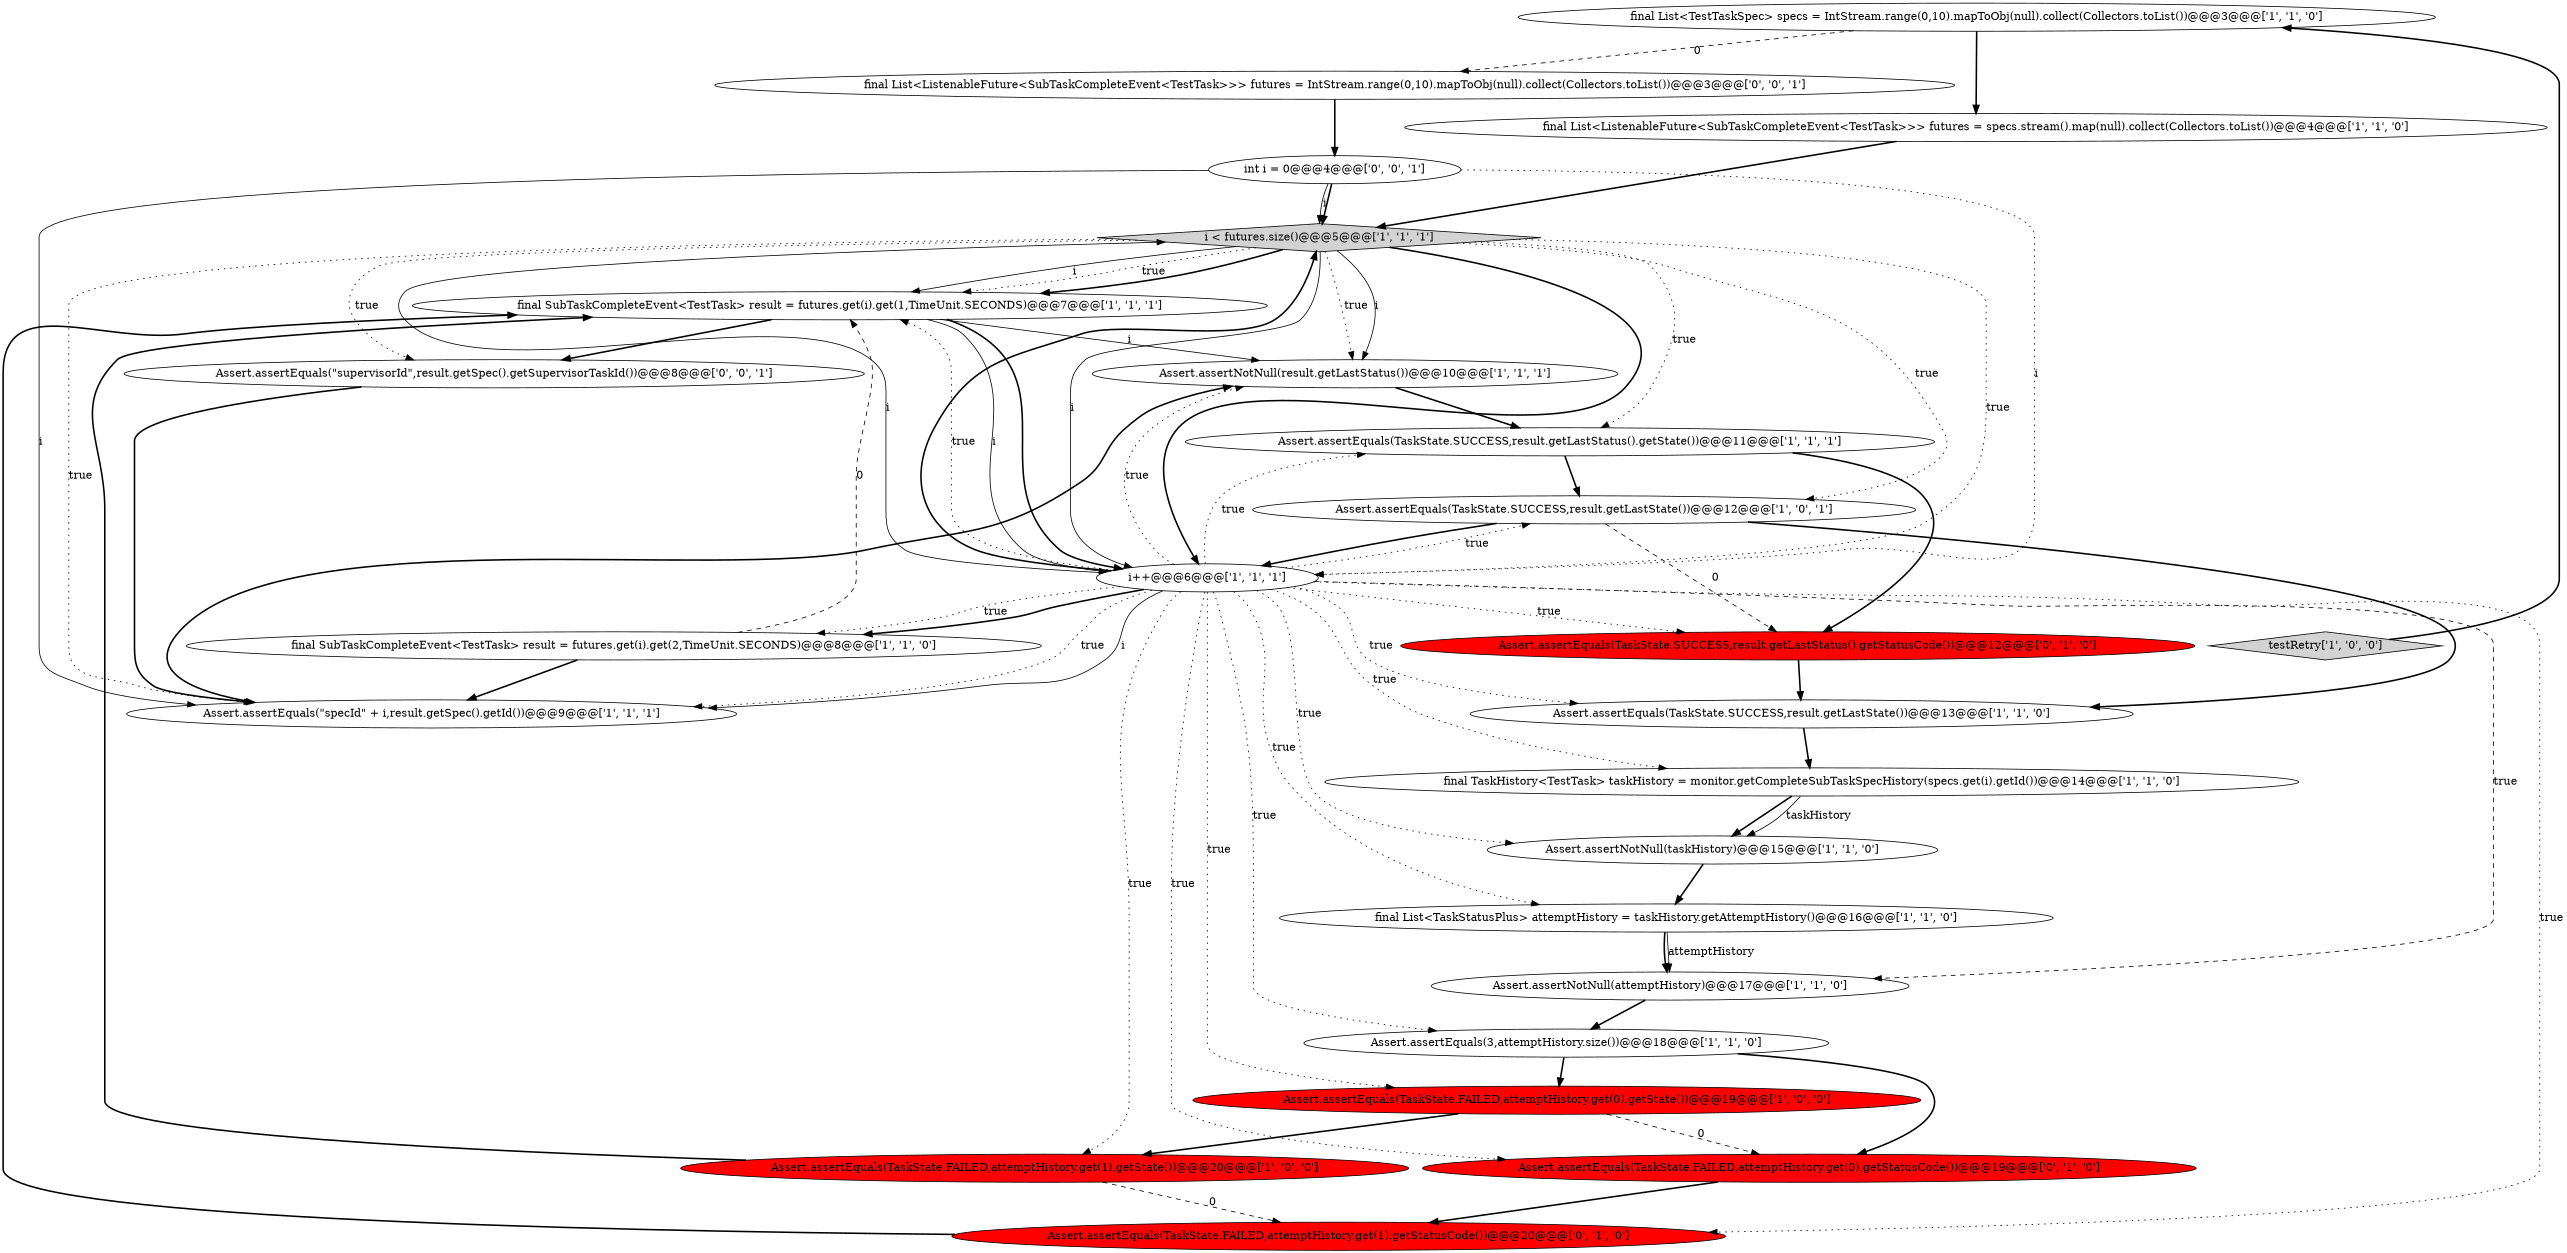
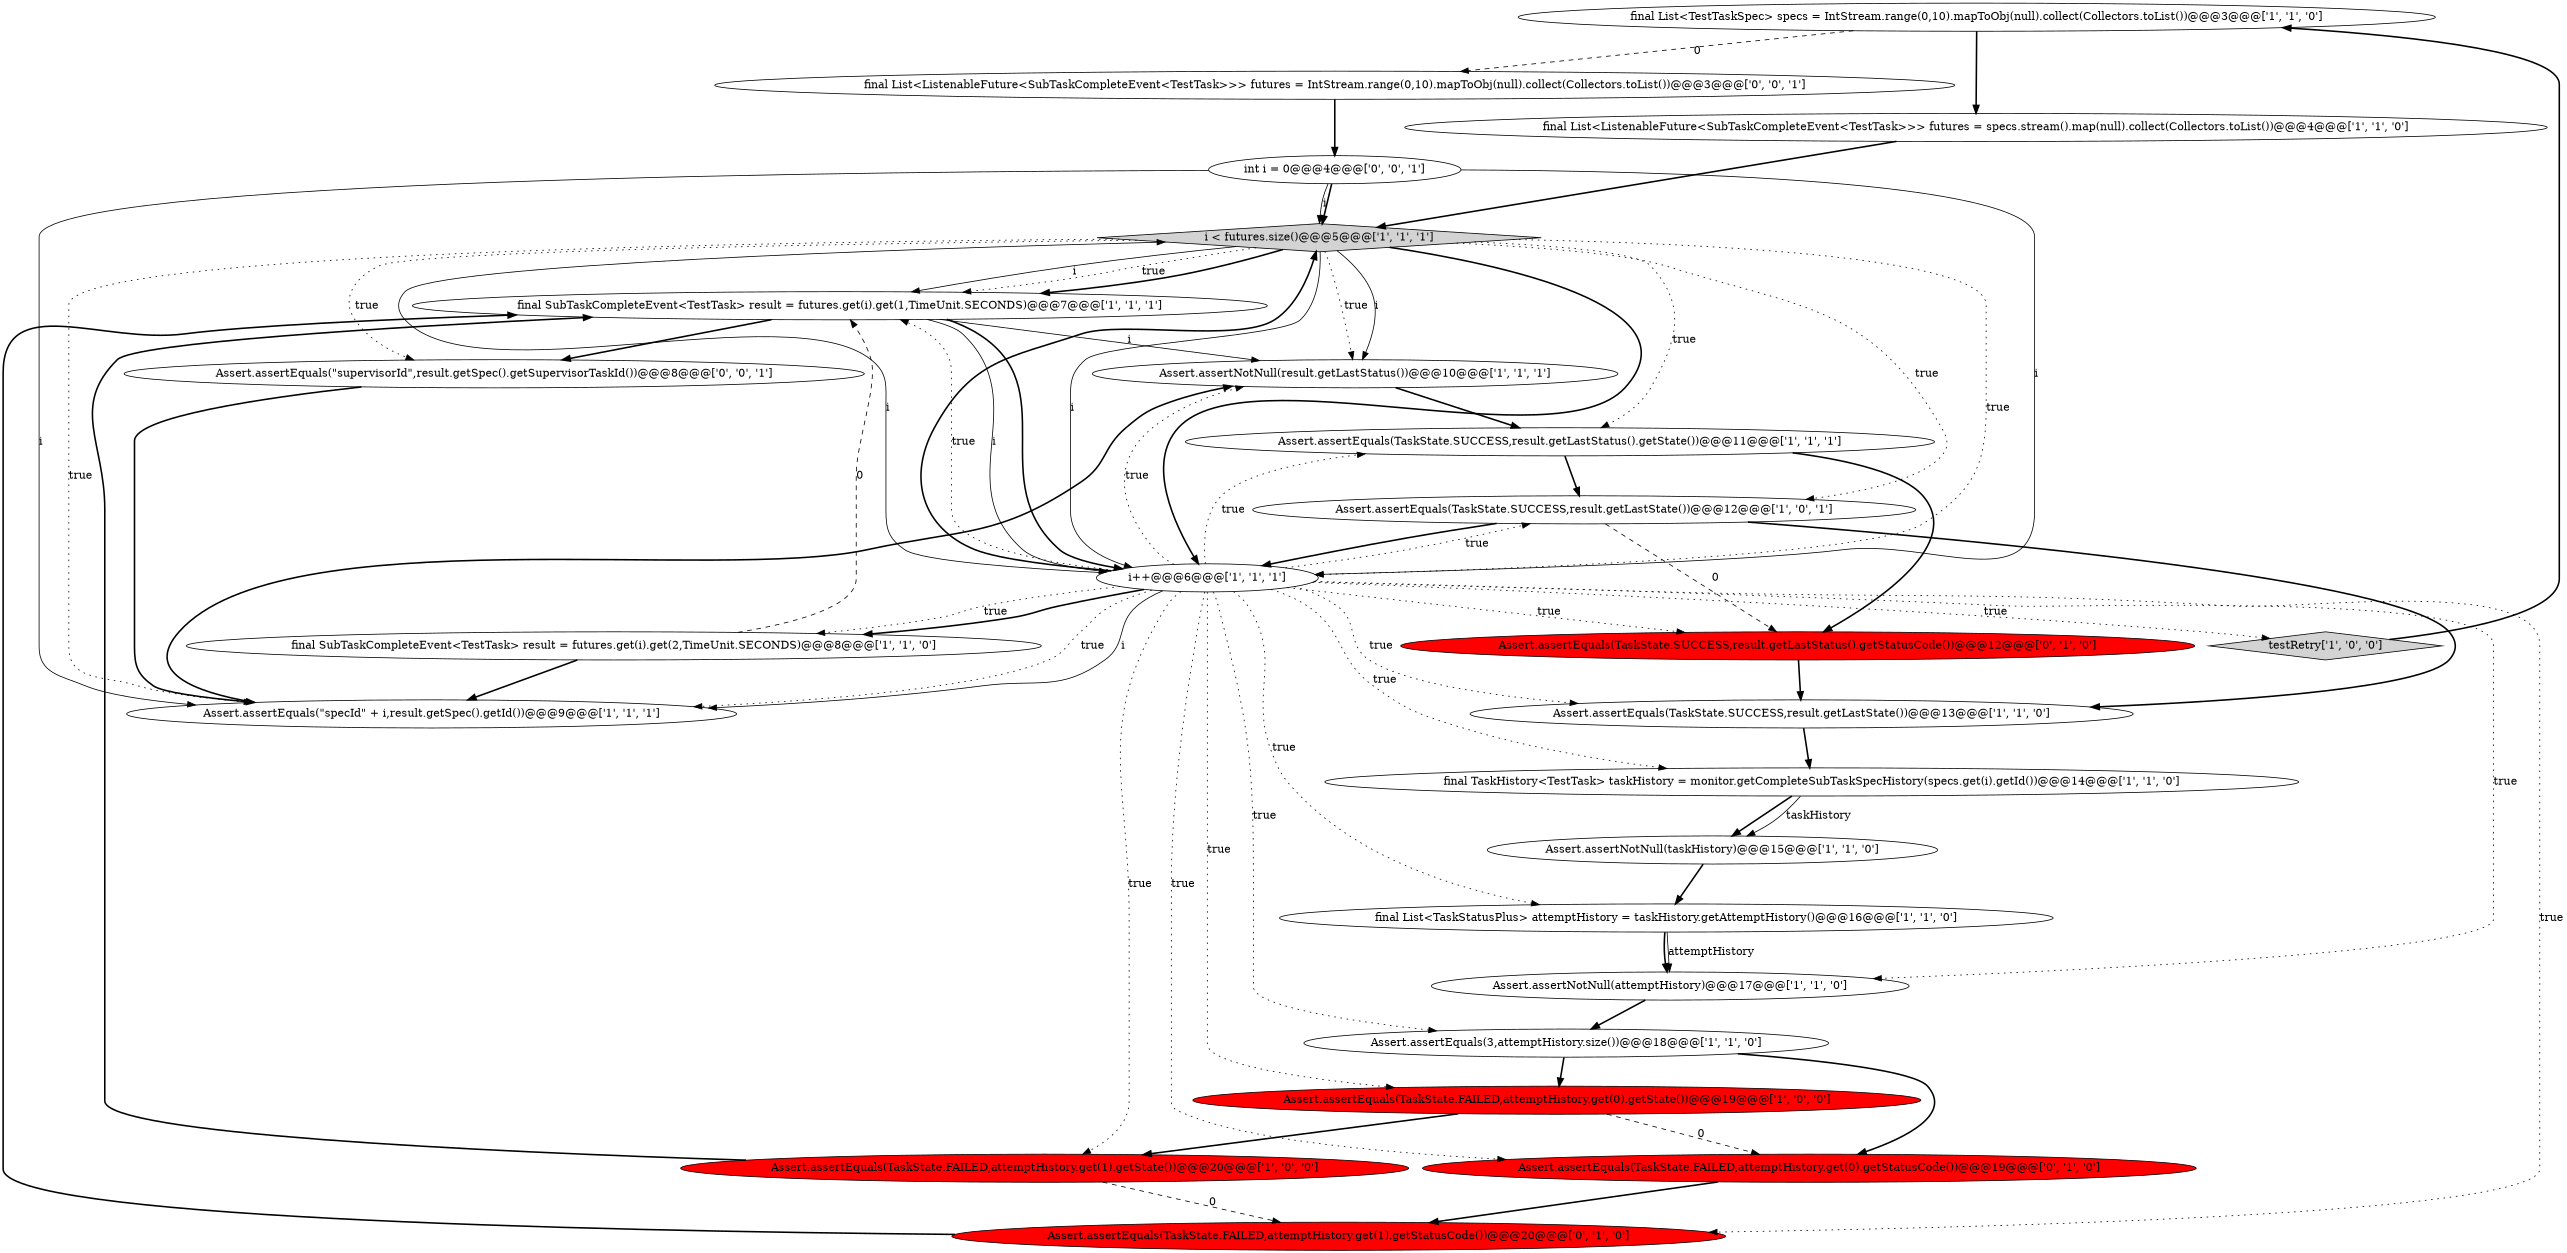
edge "int i = 0@@@4@@@['0', '0', '1']" -> "i++@@@6@@@['1', '1', '1']": style dotted -> solid
edge "i++@@@6@@@['1', '1', '1']" -> "Assert.assertNotNull(attemptHistory)@@@17@@@['1', '1', '0']": style dashed -> dotted
edge "i++@@@6@@@['1', '1', '1']" -> "Assert.assertNotNull(taskHistory)@@@15@@@['1', '1', '0']": now "i++@@@6@@@['1', '1', '1']" -> "testRetry['1', '0', '0']"
